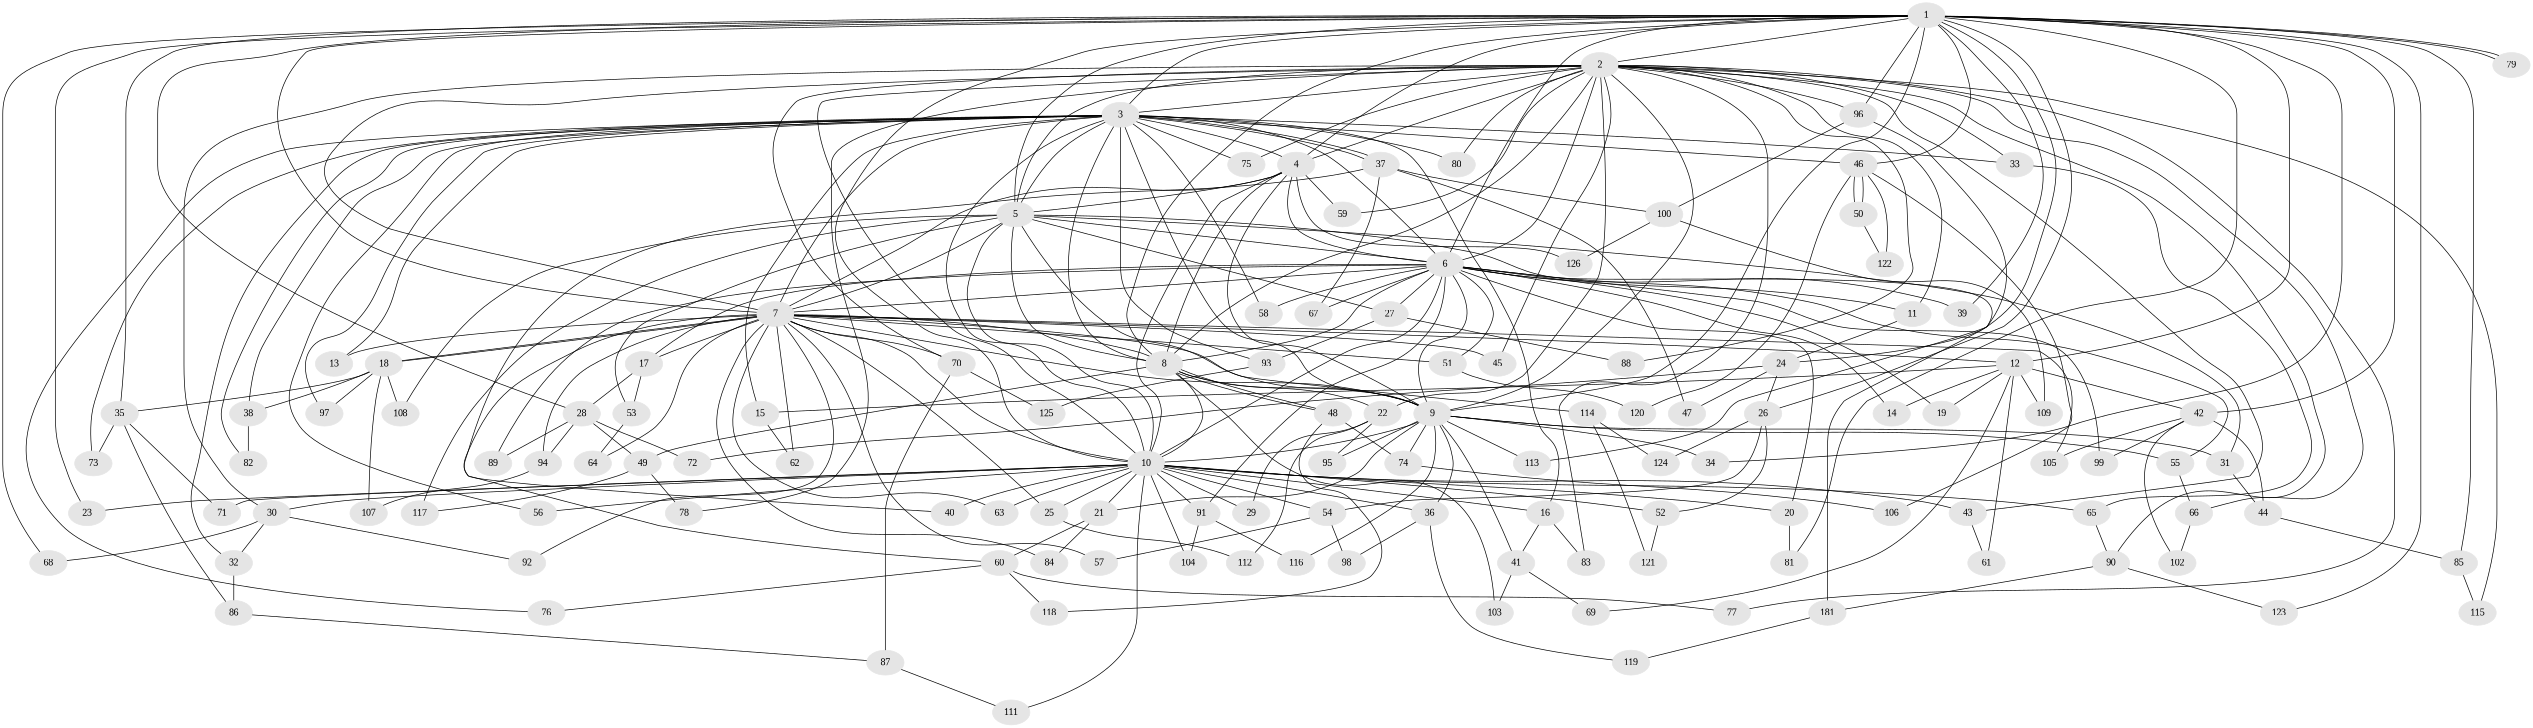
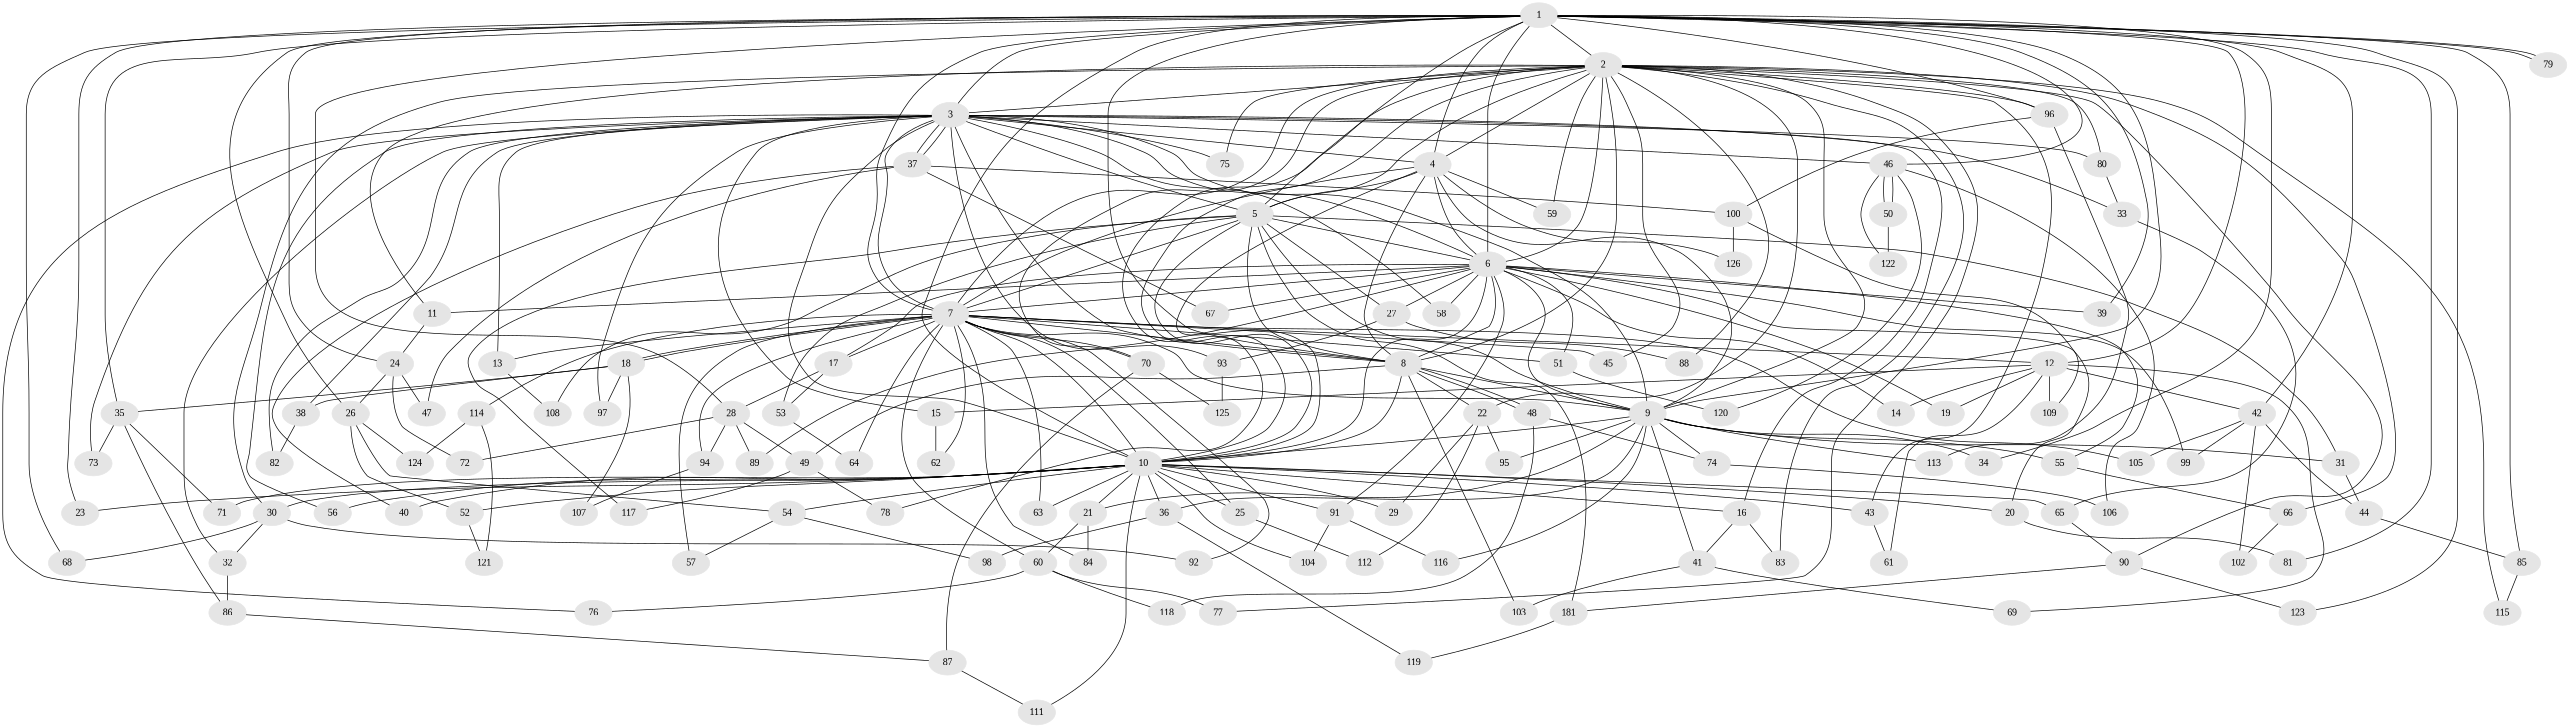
edge "2" -- "33": now "80" -- "33"
edge "18" -- "108": now "13" -- "108"
